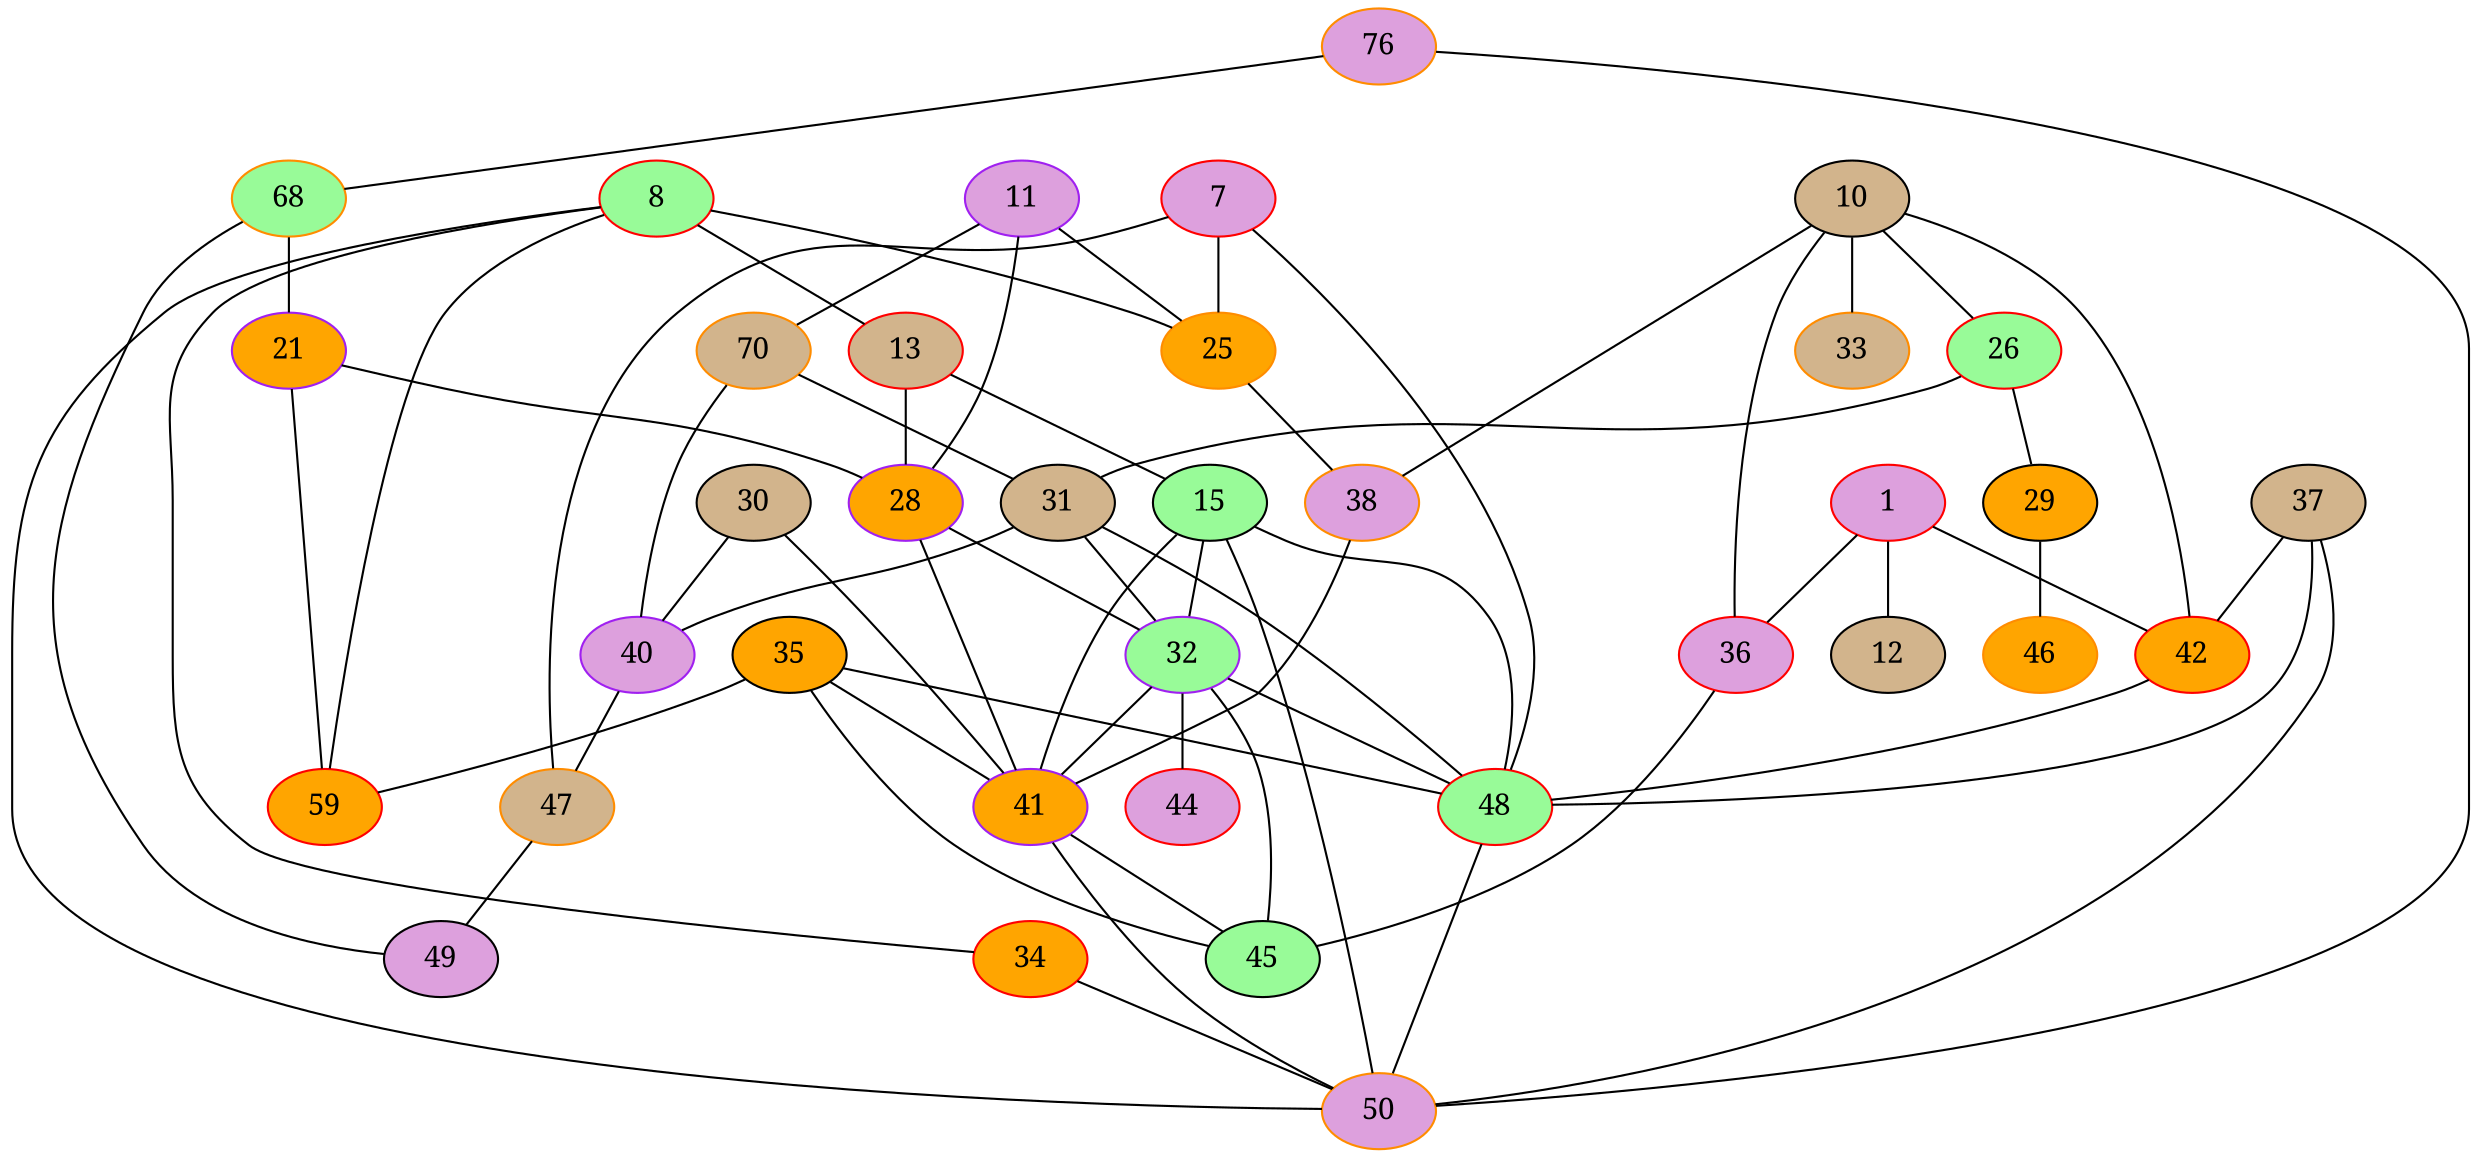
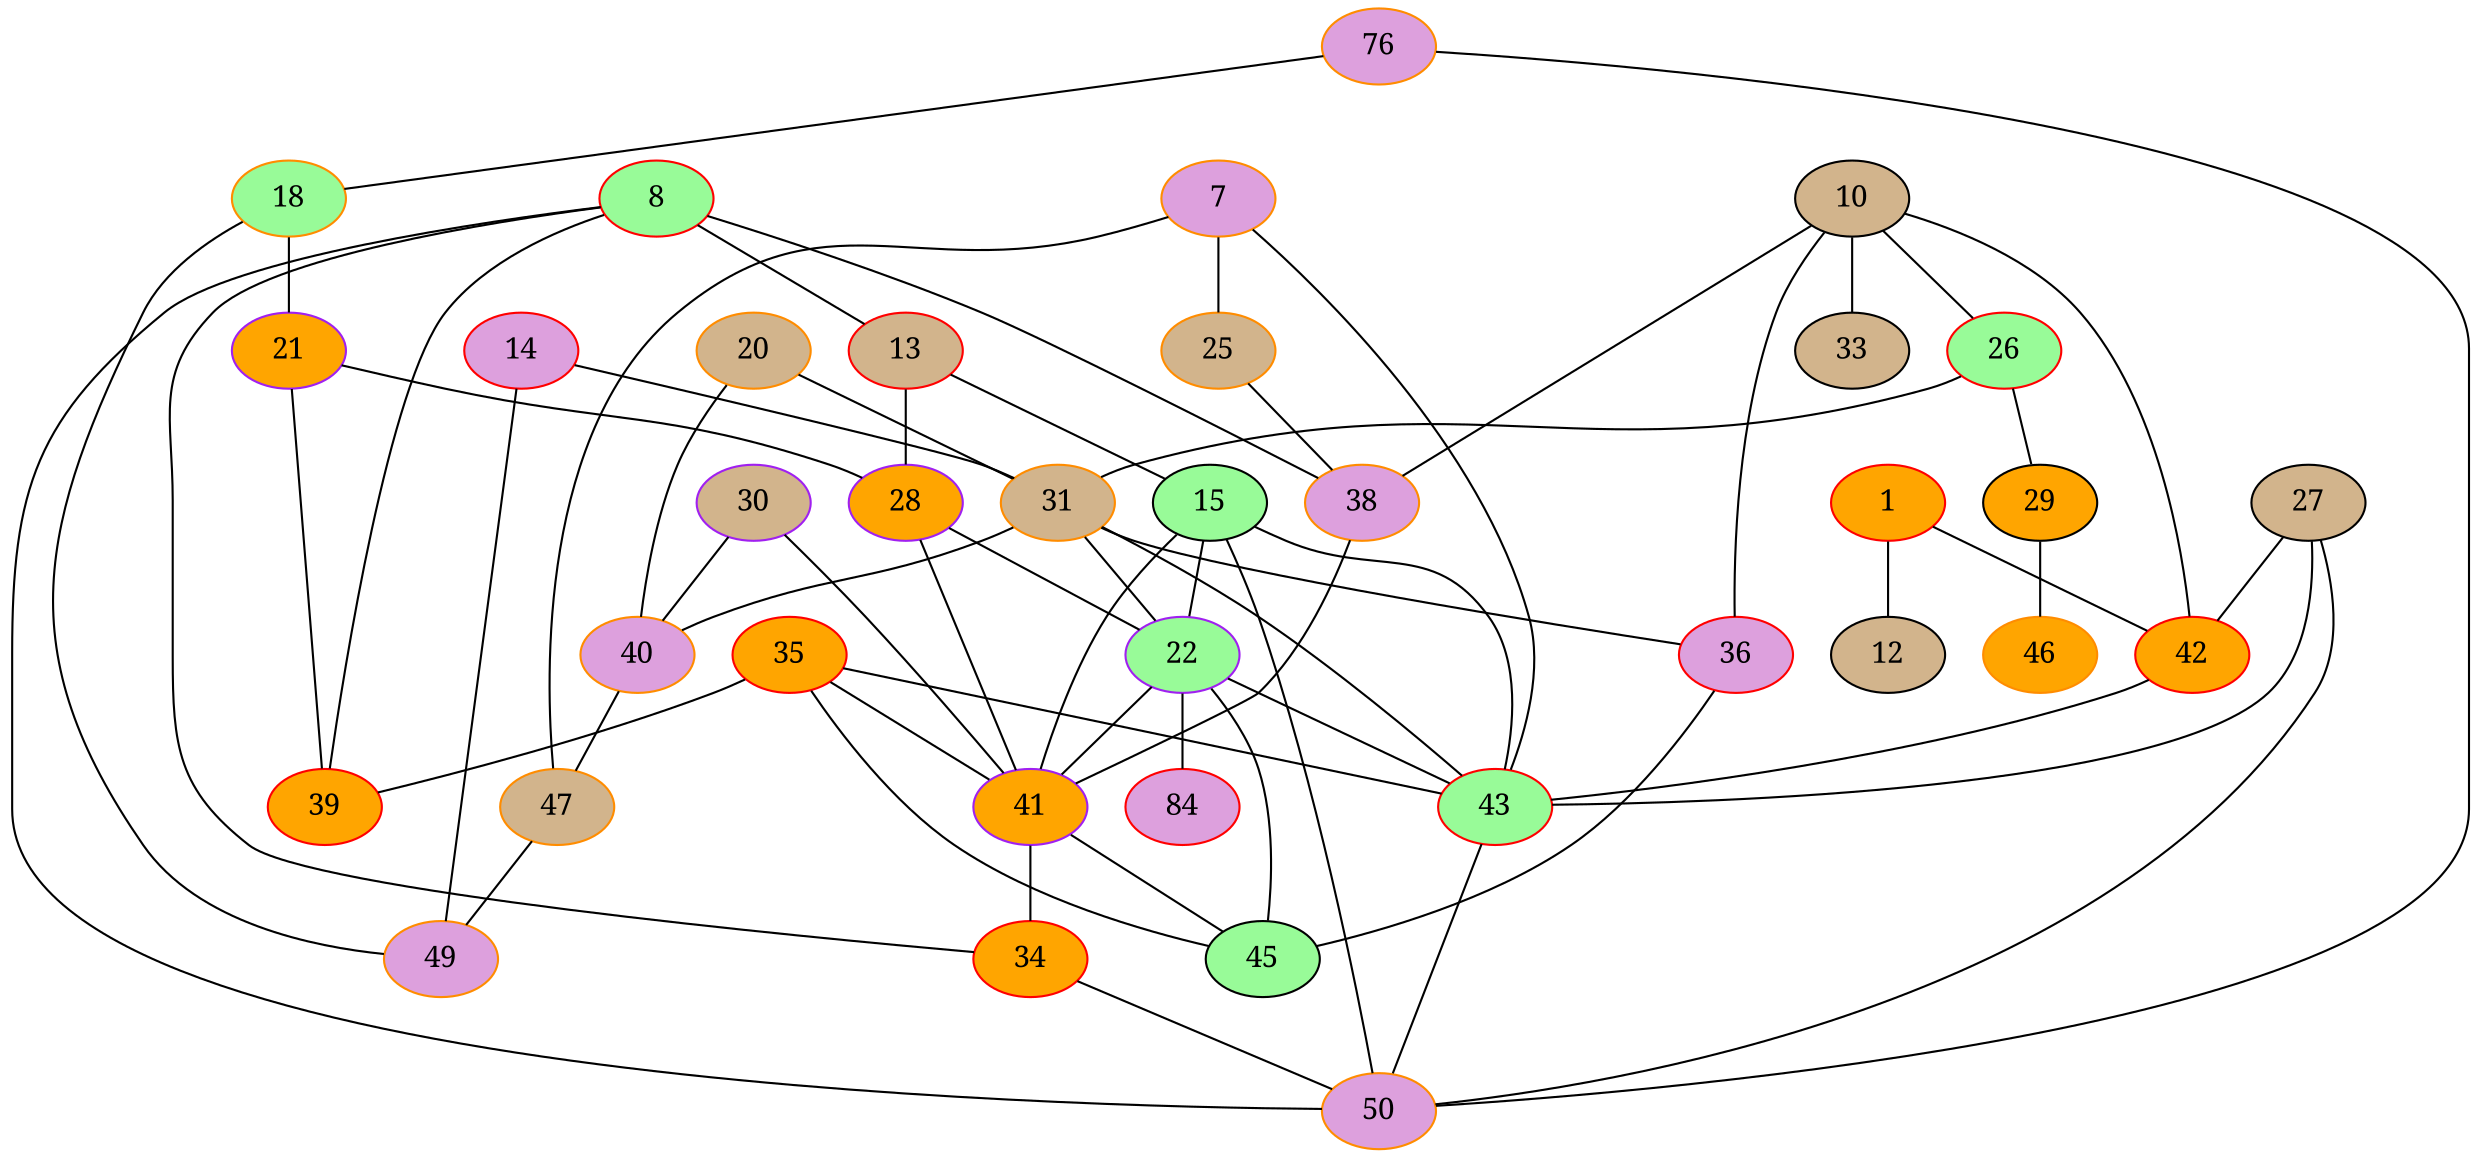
node "68": label "68" -> "18"
node "11": removed
node "7": color red -> darkorange
edge "8" -- "25": now "8" -- "38"
node "14": added
node "70": label "70" -> "20"
node "25": fillcolor orange -> tan
node "33": color darkorange -> black
node "30": color black -> purple
node "31": color black -> darkorange
node "1": fillcolor plum -> orange
node "37": label "37" -> "27"
edge "1" -- "36": now "31" -- "36"
node "40": color purple -> darkorange
node "35": color black -> red
node "32": label "32" -> "22"
node "59": label "59" -> "39"
node "44": label "44" -> "84"
node "48": label "48" -> "43"
node "49": color black -> darkorange
edge "41" -- "50": now "41" -- "34"
